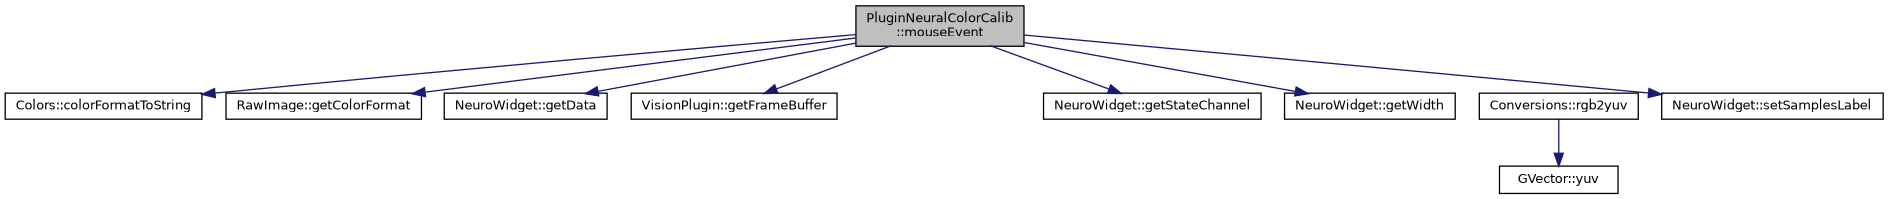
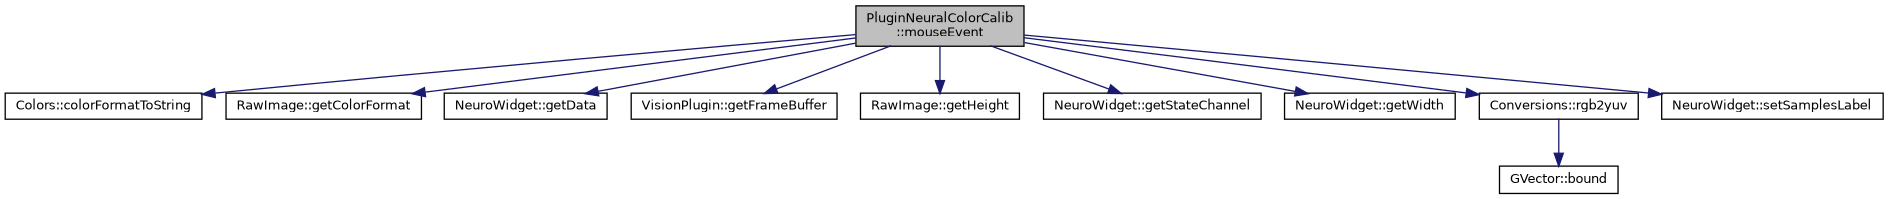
edge "PluginNeuralColorCalib ::mouseEvent" -> "Conversions::rgb2yuv": added
node "RawImage::getHeight": added
node "GVector::yuv": label "GVector::yuv" -> "GVector::bound"
